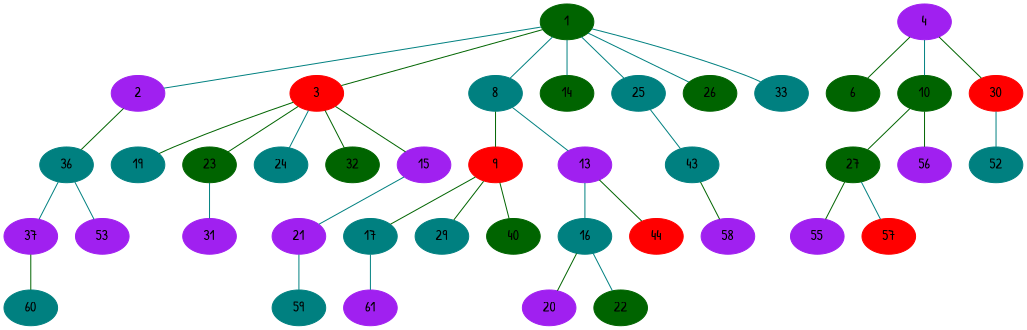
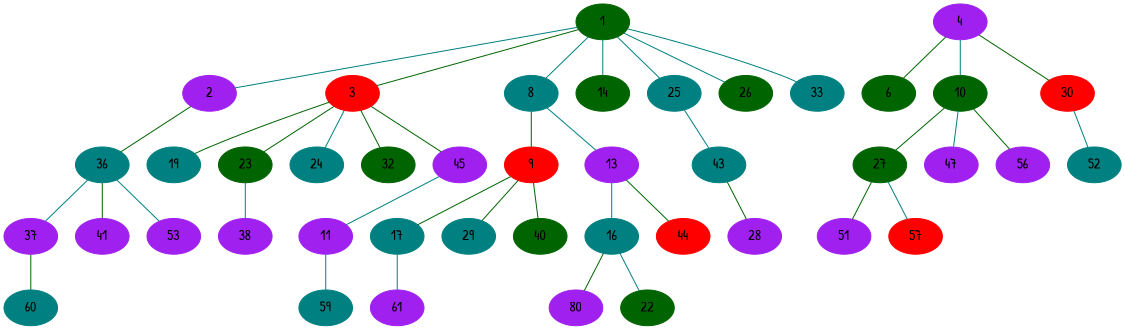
node "15": label "15" -> "45"
node "47": added
node "41": added
node "31": label "31" -> "38"
node "21": label "21" -> "11"
node "58": label "58" -> "28"
node "55": label "55" -> "51"
node "20": label "20" -> "80"
